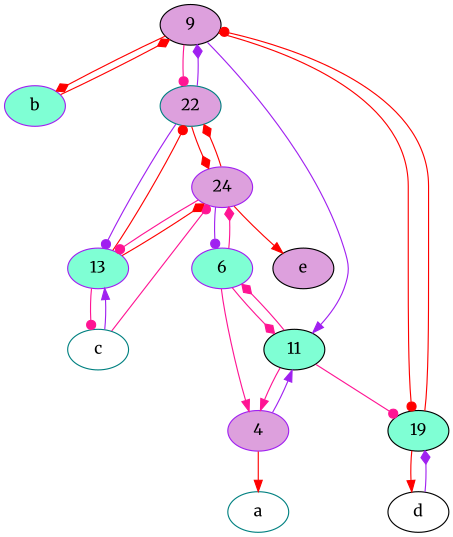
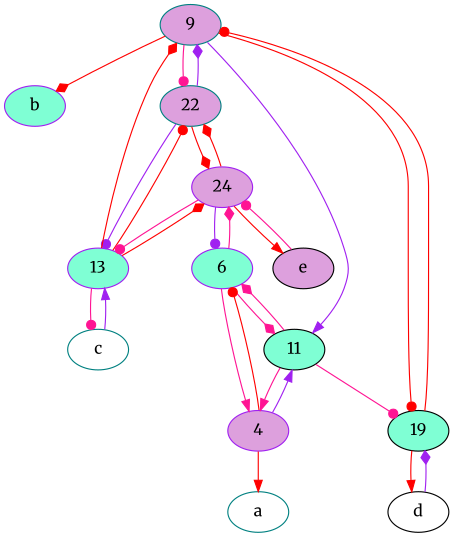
node "9": color black -> teal
edge "b" -> "9": now "13" -> "9"
edge "c" -> "24": now "e" -> "24"
edge "4" -> "6": added
